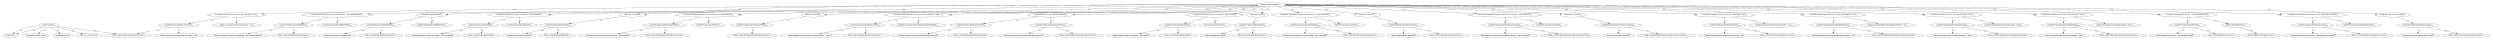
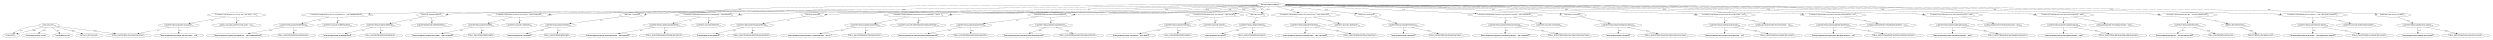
edge "(BLOCK,<empty>,<empty>)" -> "(<operator>.assignment,ClassLoader this.coreLoader = null)": removed, label "AST:"
node "(IDENTIFIER,this,new FilterSet())": added
